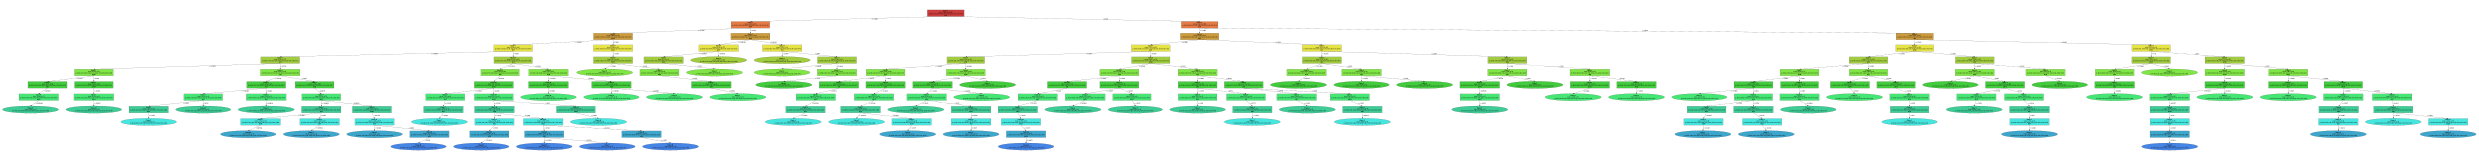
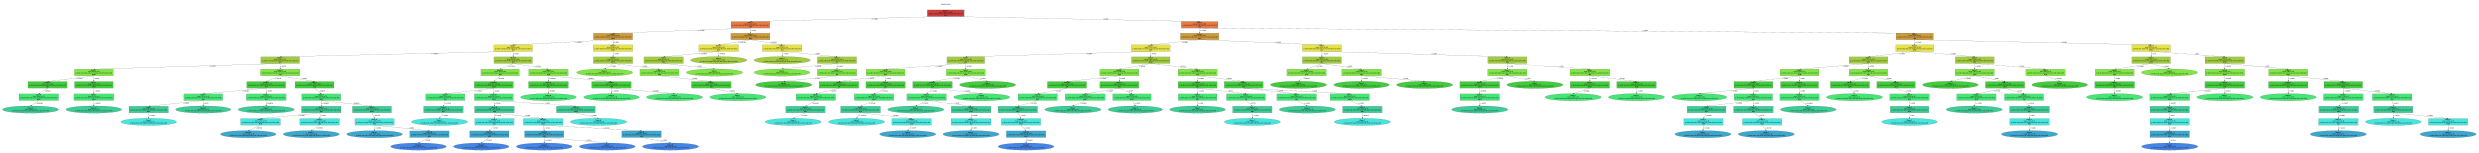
node "mfeat-fourier": added
